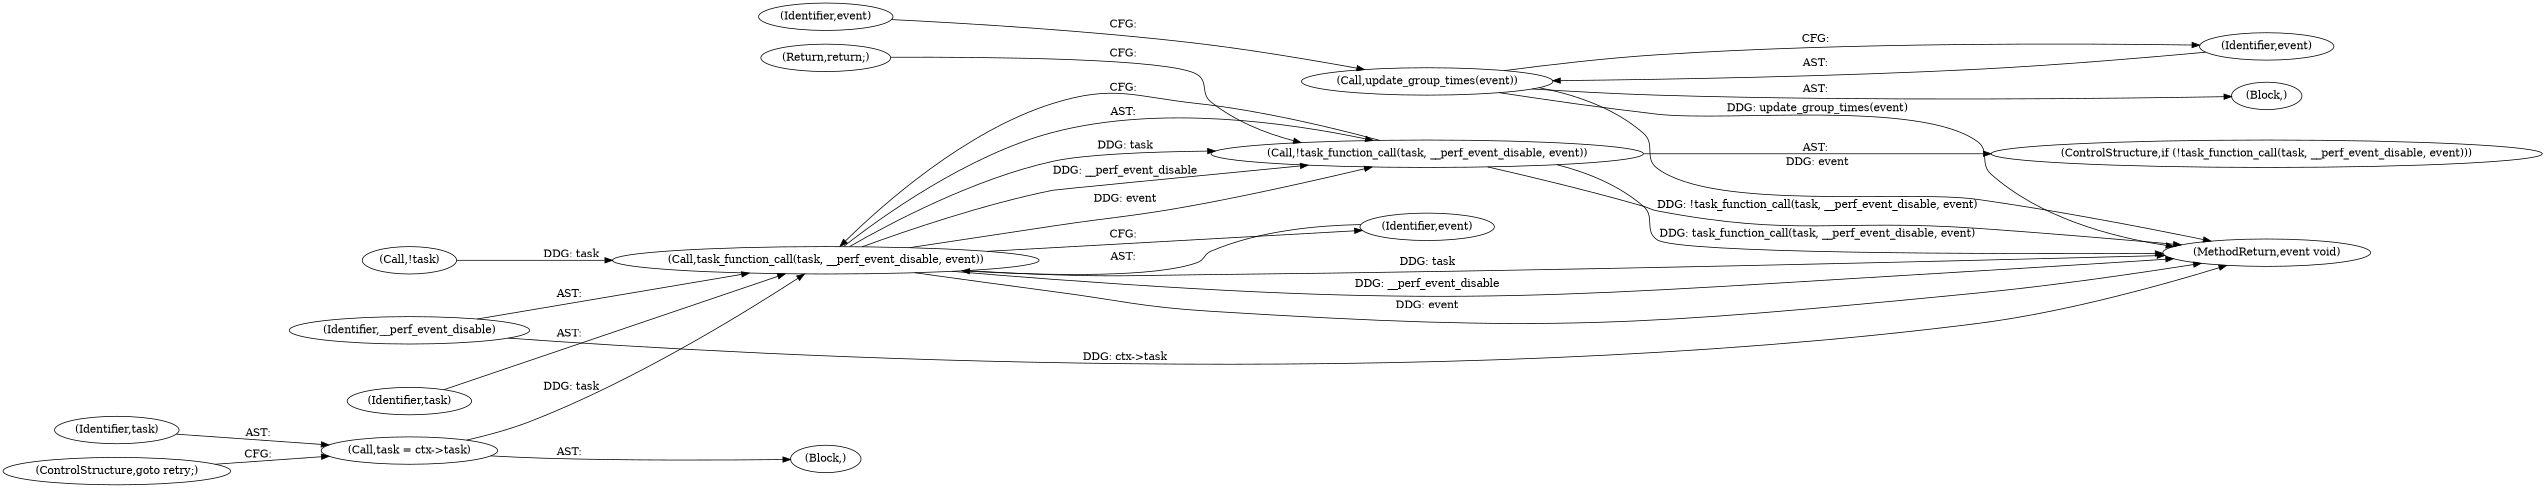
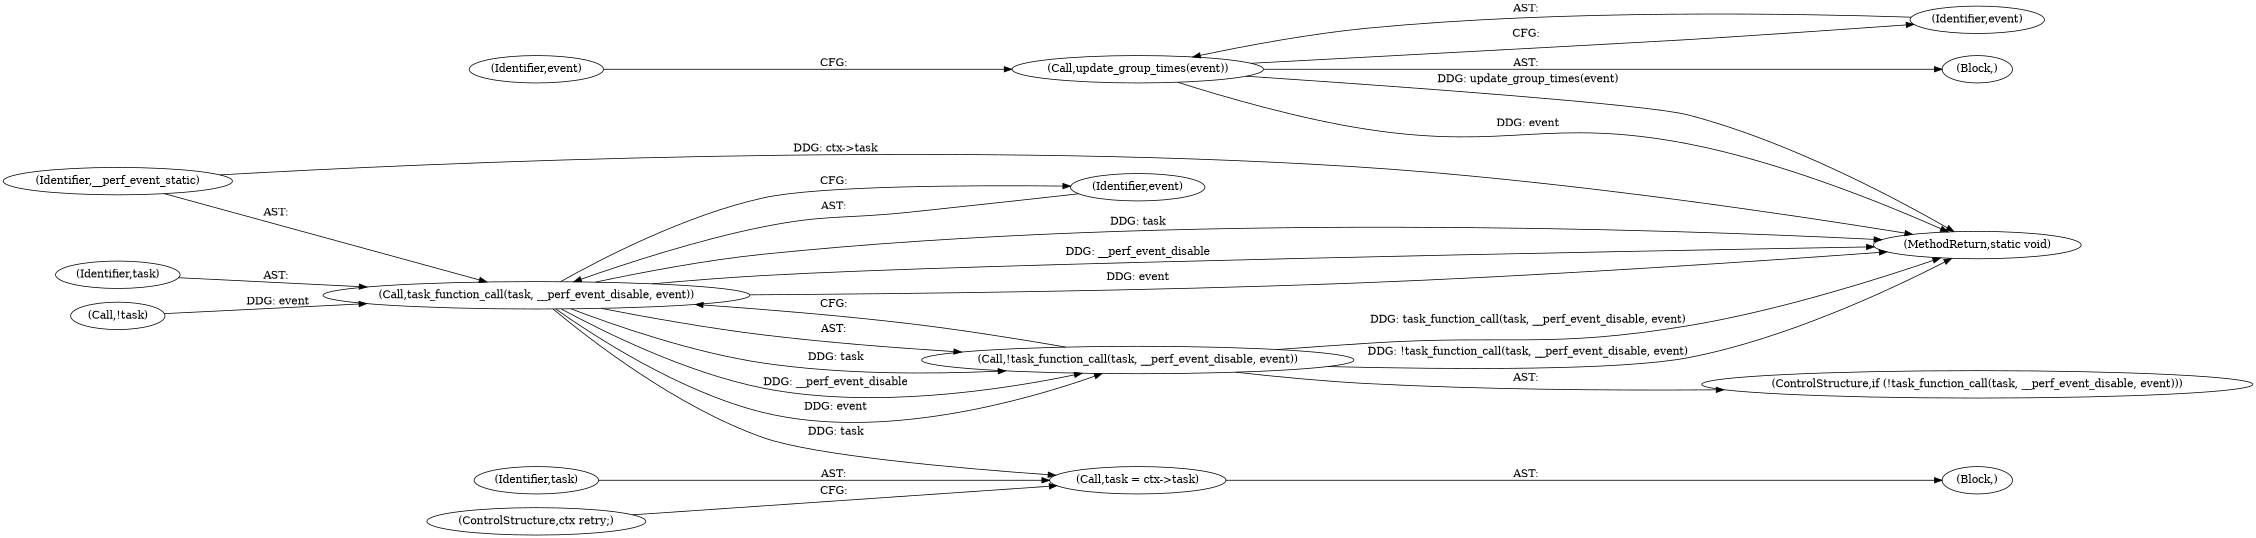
node "(Return,return;)": removed
node "(MethodReturn,event void)": label "(MethodReturn,event void)" -> "(MethodReturn,static void)"
edge "(Call,!task)" -> "(Call,task_function_call(task, __perf_event_disable, event))": label "DDG: task" -> "DDG: event"
node "(Identifier,__perf_event_disable)": label "(Identifier,__perf_event_disable)" -> "(Identifier,__perf_event_static)"
edge "(Call,task = ctx->task)" -> "(Call,task_function_call(task, __perf_event_disable, event))": reversed
node "(ControlStructure,goto retry;)": label "(ControlStructure,goto retry;)" -> "(ControlStructure,ctx retry;)"
